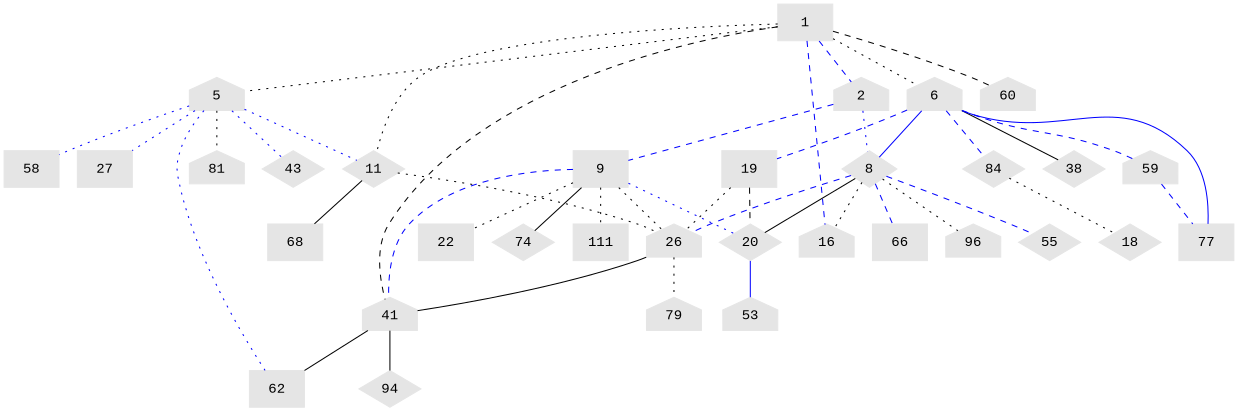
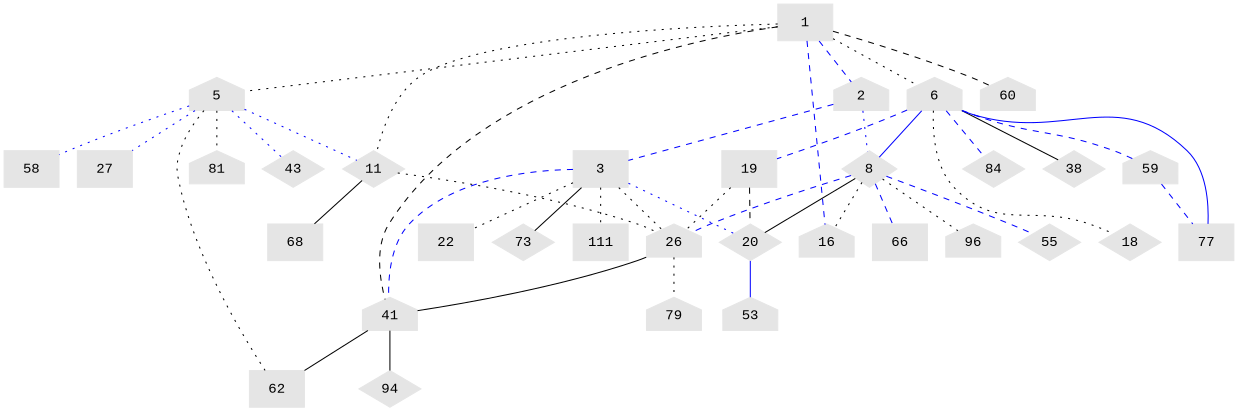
node "9": label "9" -> "3"
edge "84" -- "18": now "6" -- "18"
node "74": label "74" -> "73"
edge "5" -- "62": color blue -> black
